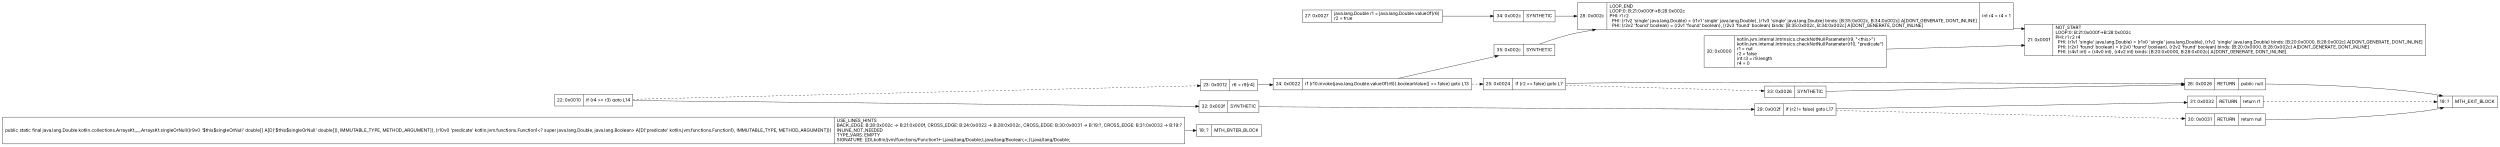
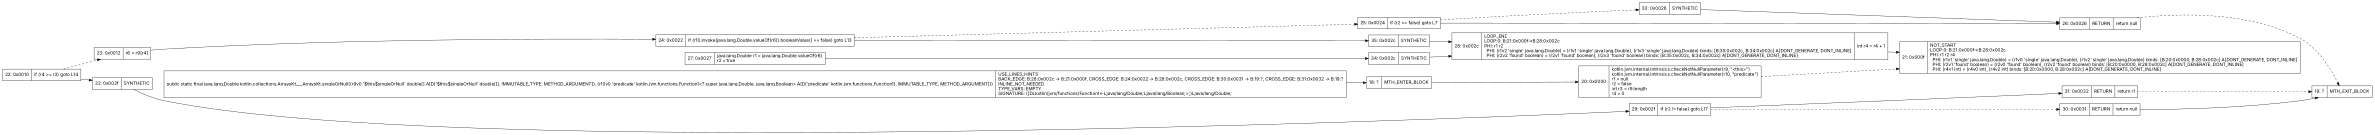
edge "20: 0x0000" -> "21: 0x000f": style solid -> dashed
edge "18: ?" -> "20: 0x0000": added
node "26: 0x0026": text "public null" -> "return null"
edge "26: 0x0026" -> "19: ?": style solid -> dashed
